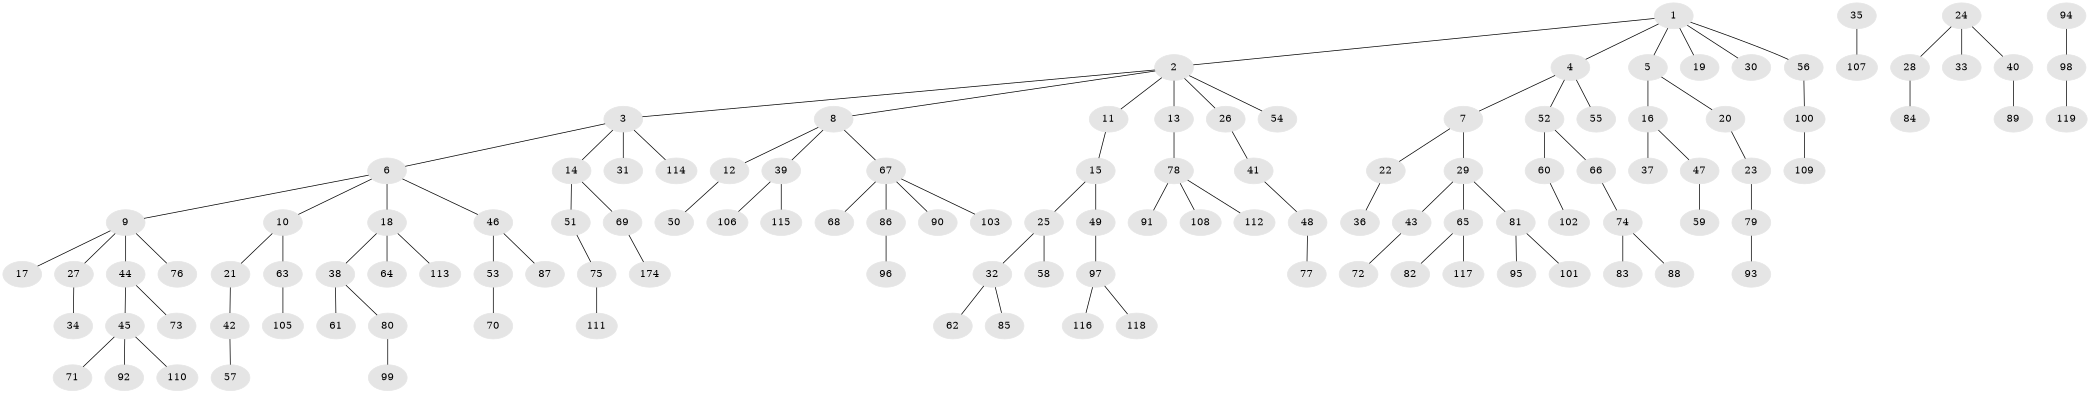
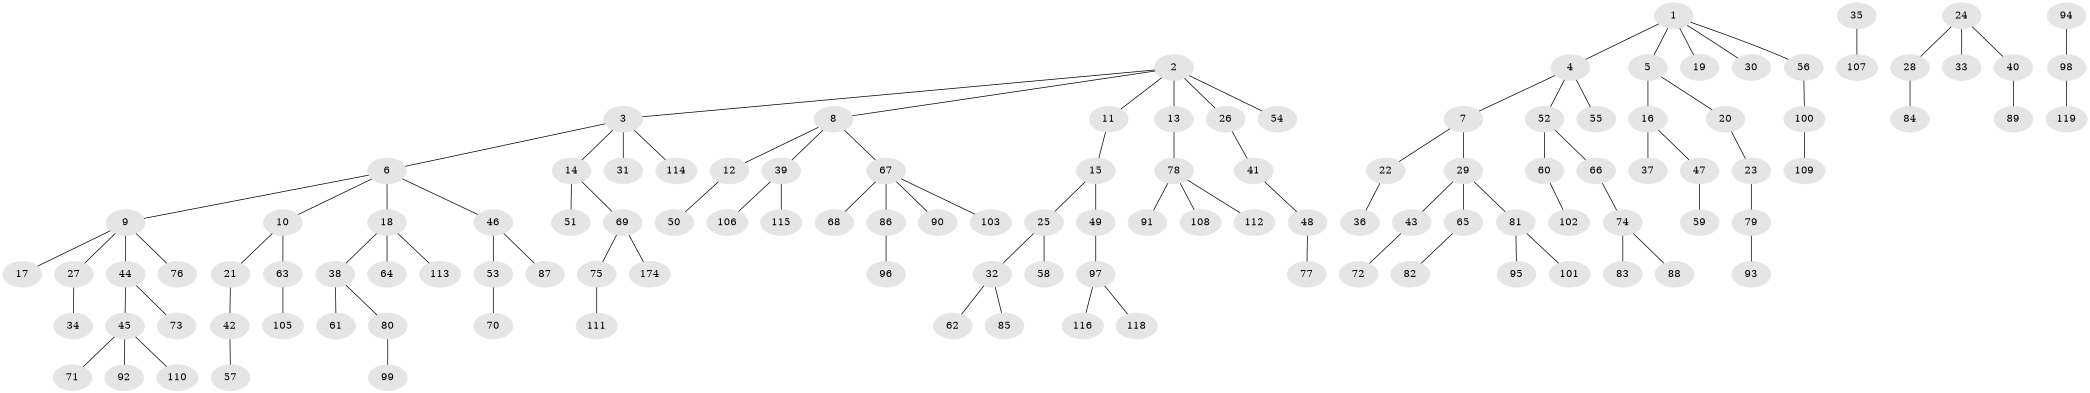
edge "1" -- "2": removed
edge "51" -- "75": now "69" -- "75"
node "117": removed
